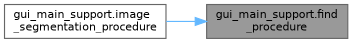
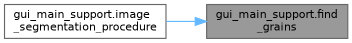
node "gui_main_support.find _procedure": label "gui_main_support.find _procedure" -> "gui_main_support.find _grains"
